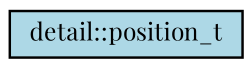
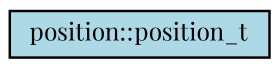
node "detail::position_t": label "detail::position_t" -> "position::position_t"
